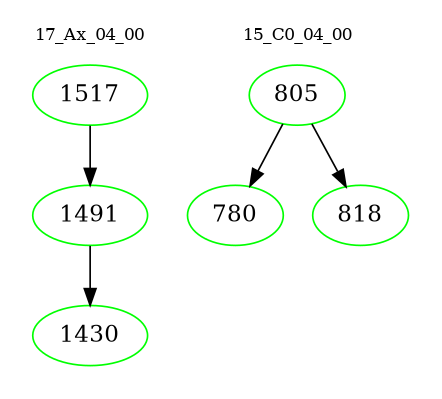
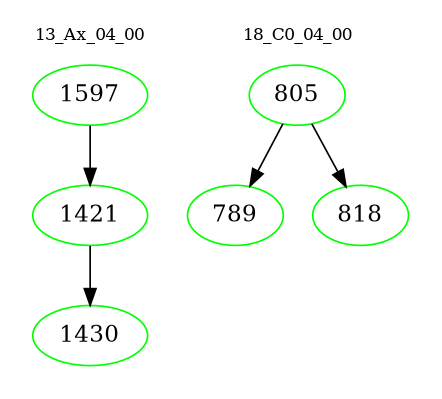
cluster "17_Ax_04_00": label "17_Ax_04_00" -> "13_Ax_04_00"
cluster "15_C0_04_00": label "15_C0_04_00" -> "18_C0_04_00"
node "1517": label "1517" -> "1597"
node "1491": label "1491" -> "1421"
node "780": label "780" -> "789"
